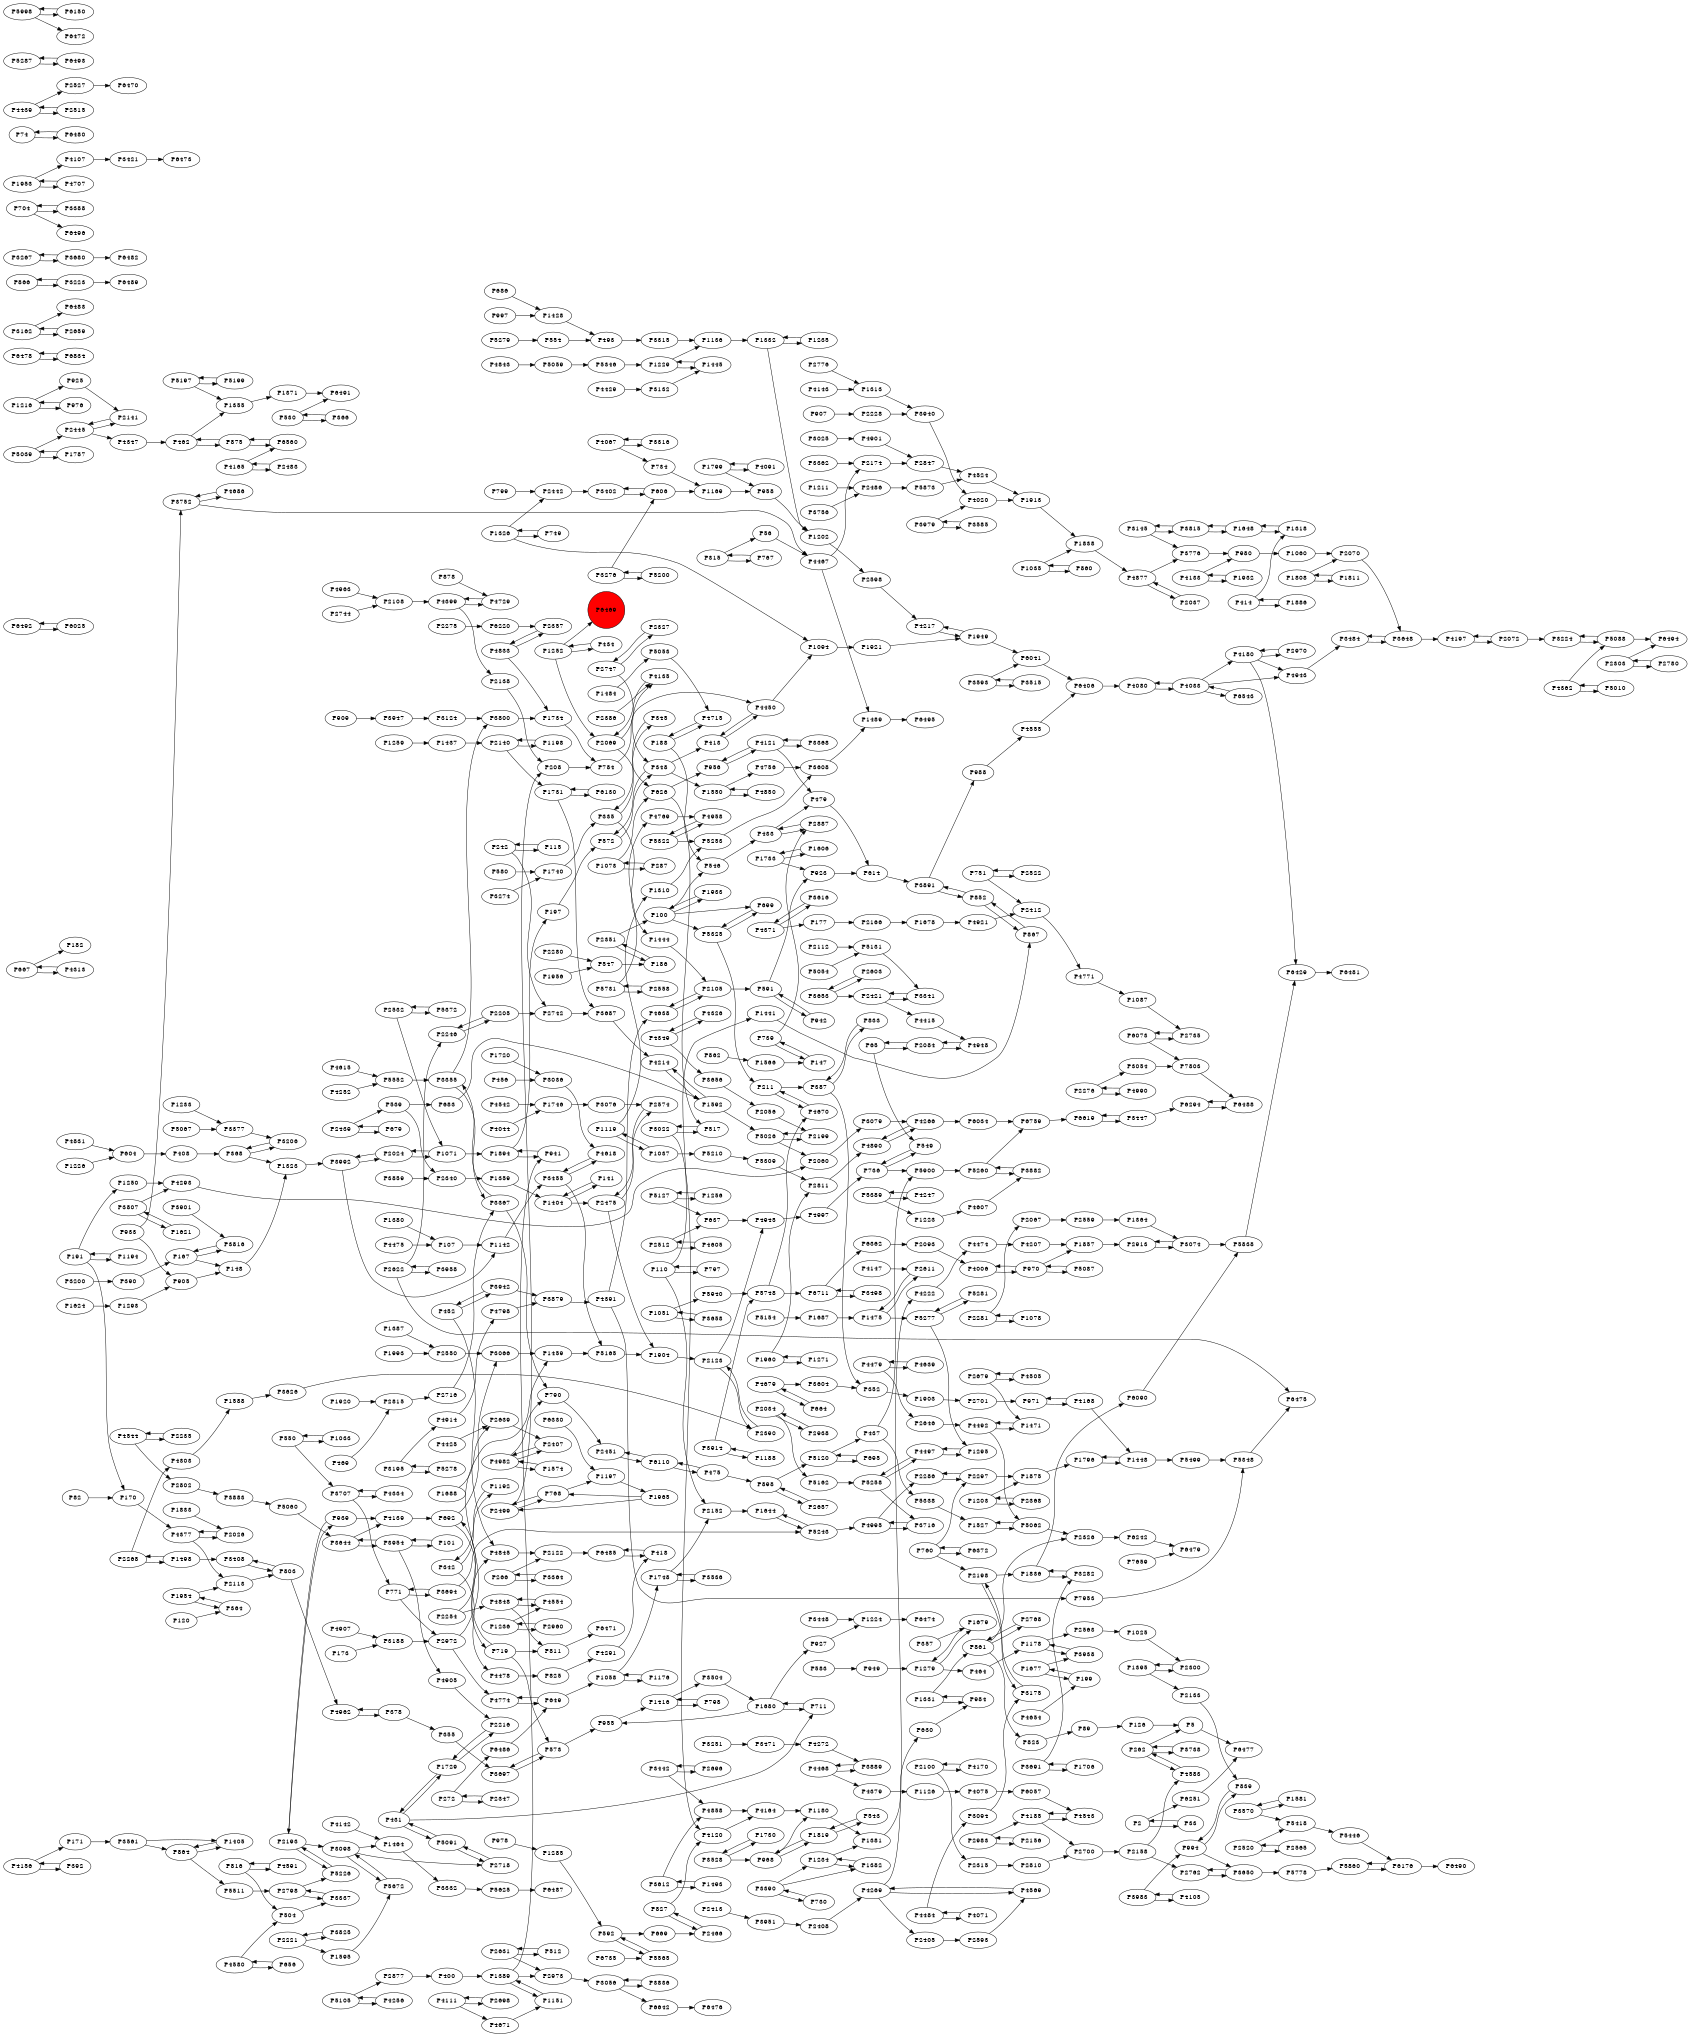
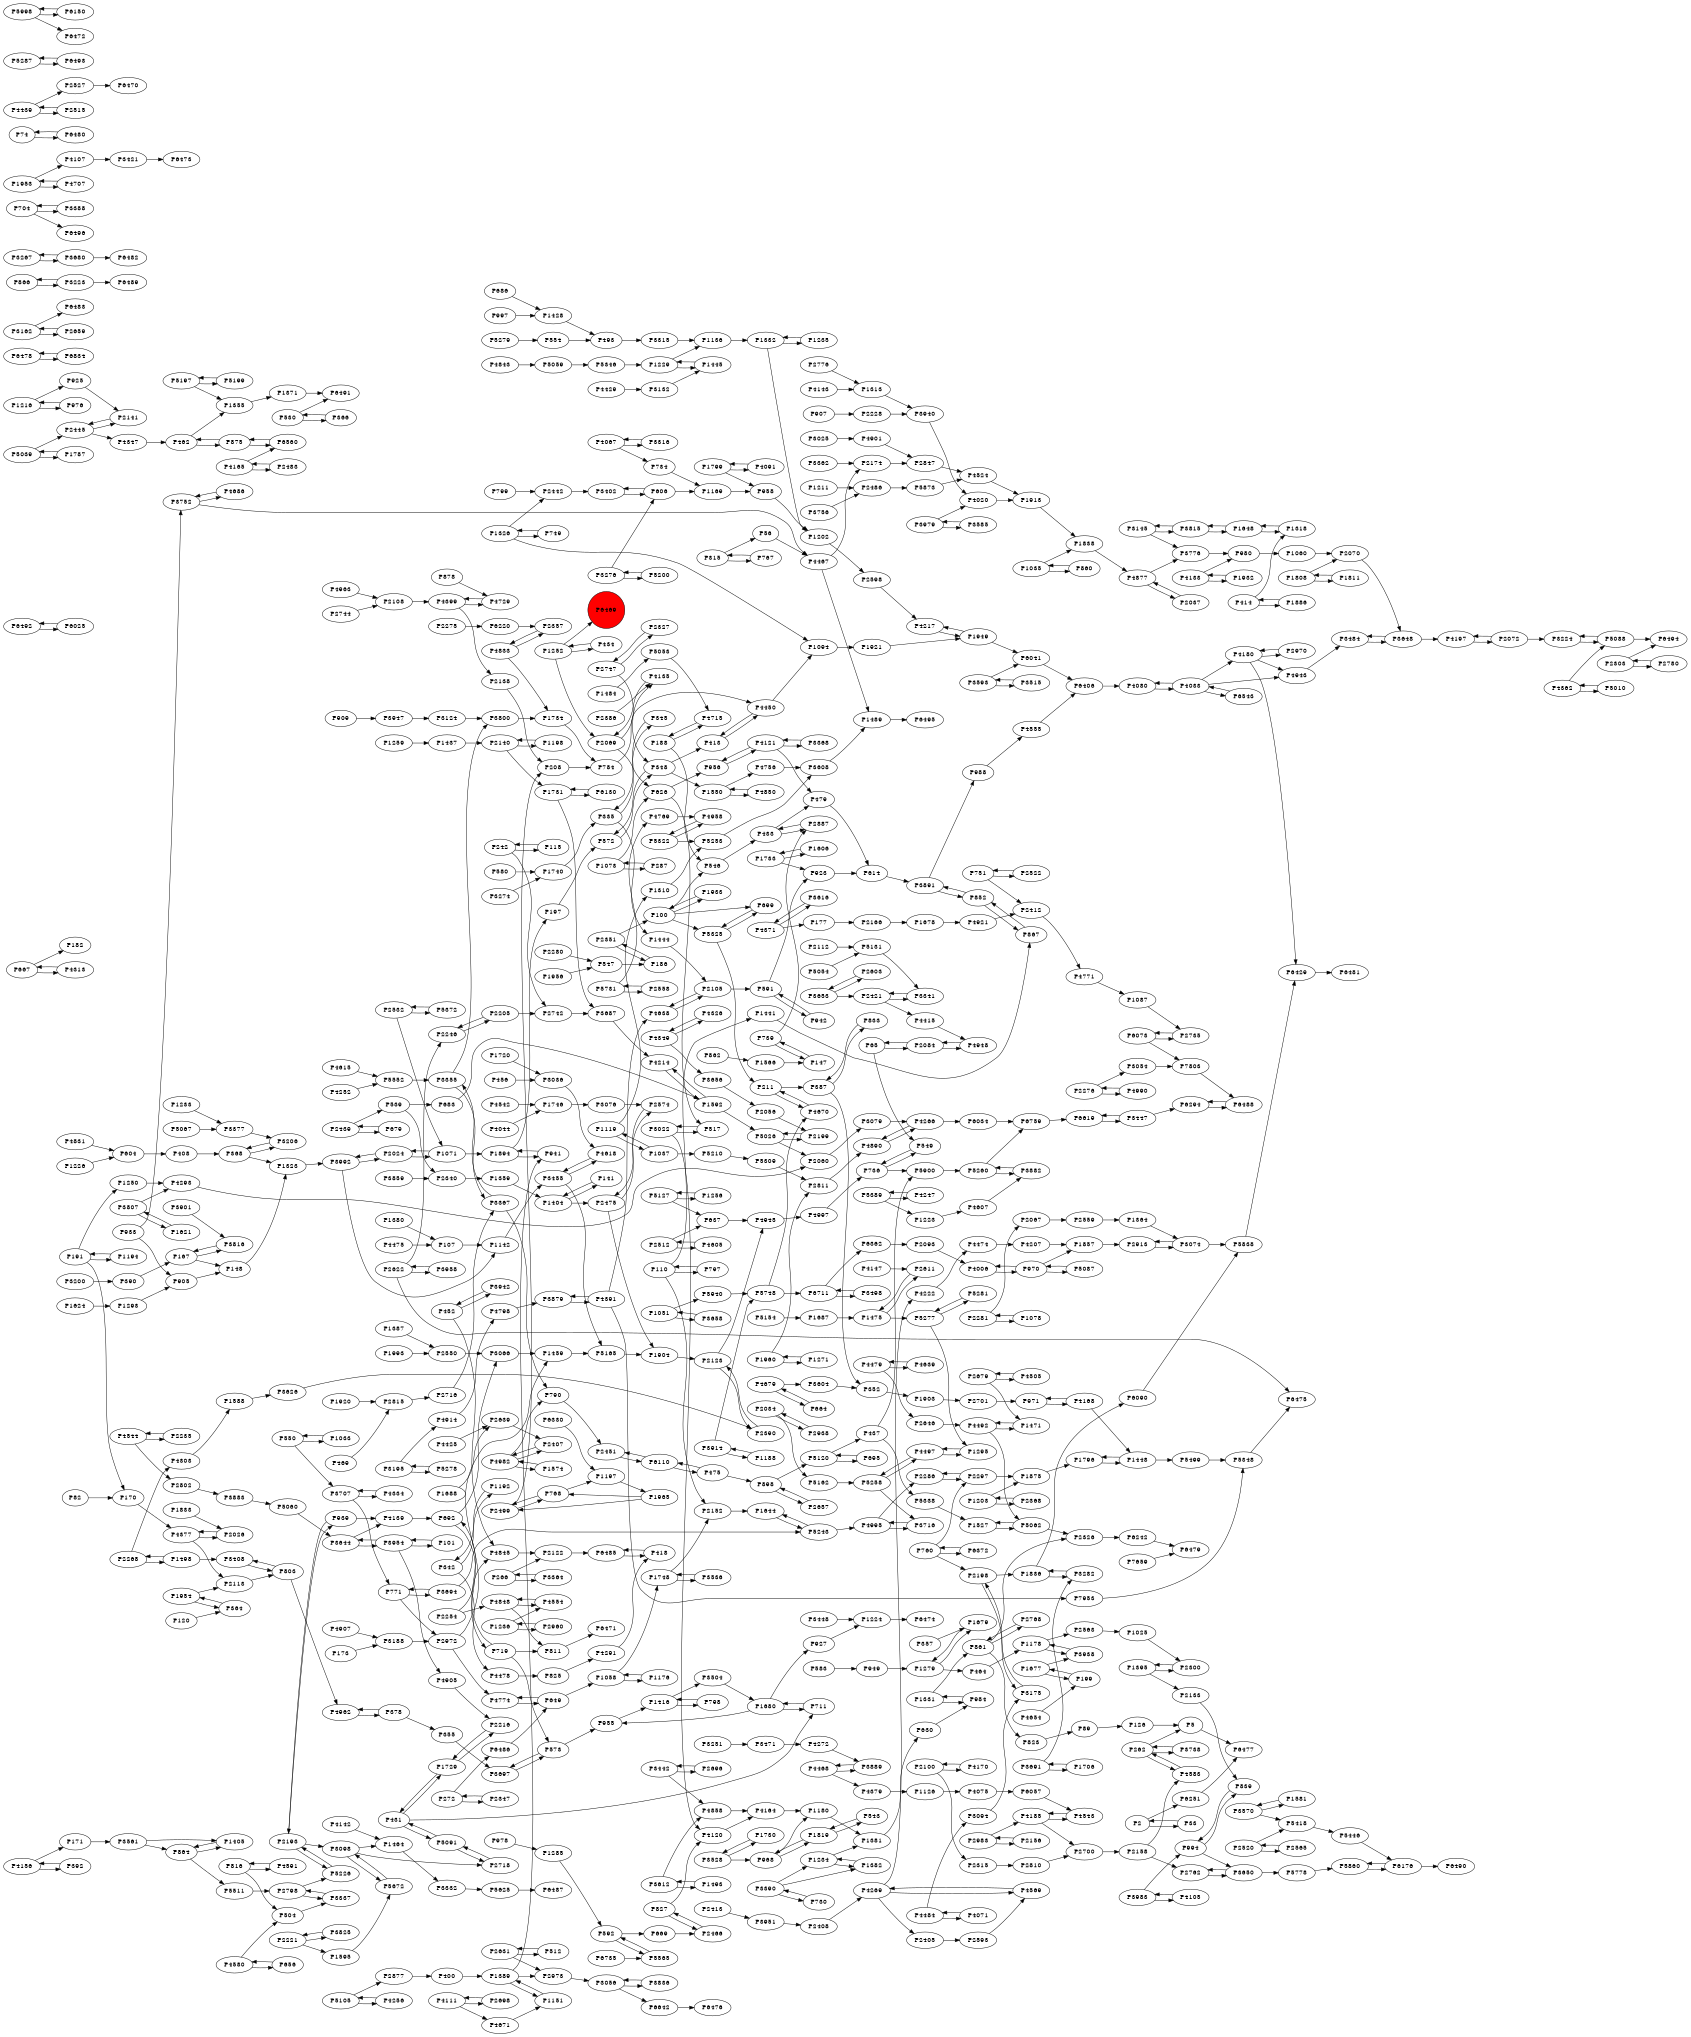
edge "P3942" -> "P3879": now "P4391" -> "P3879"
